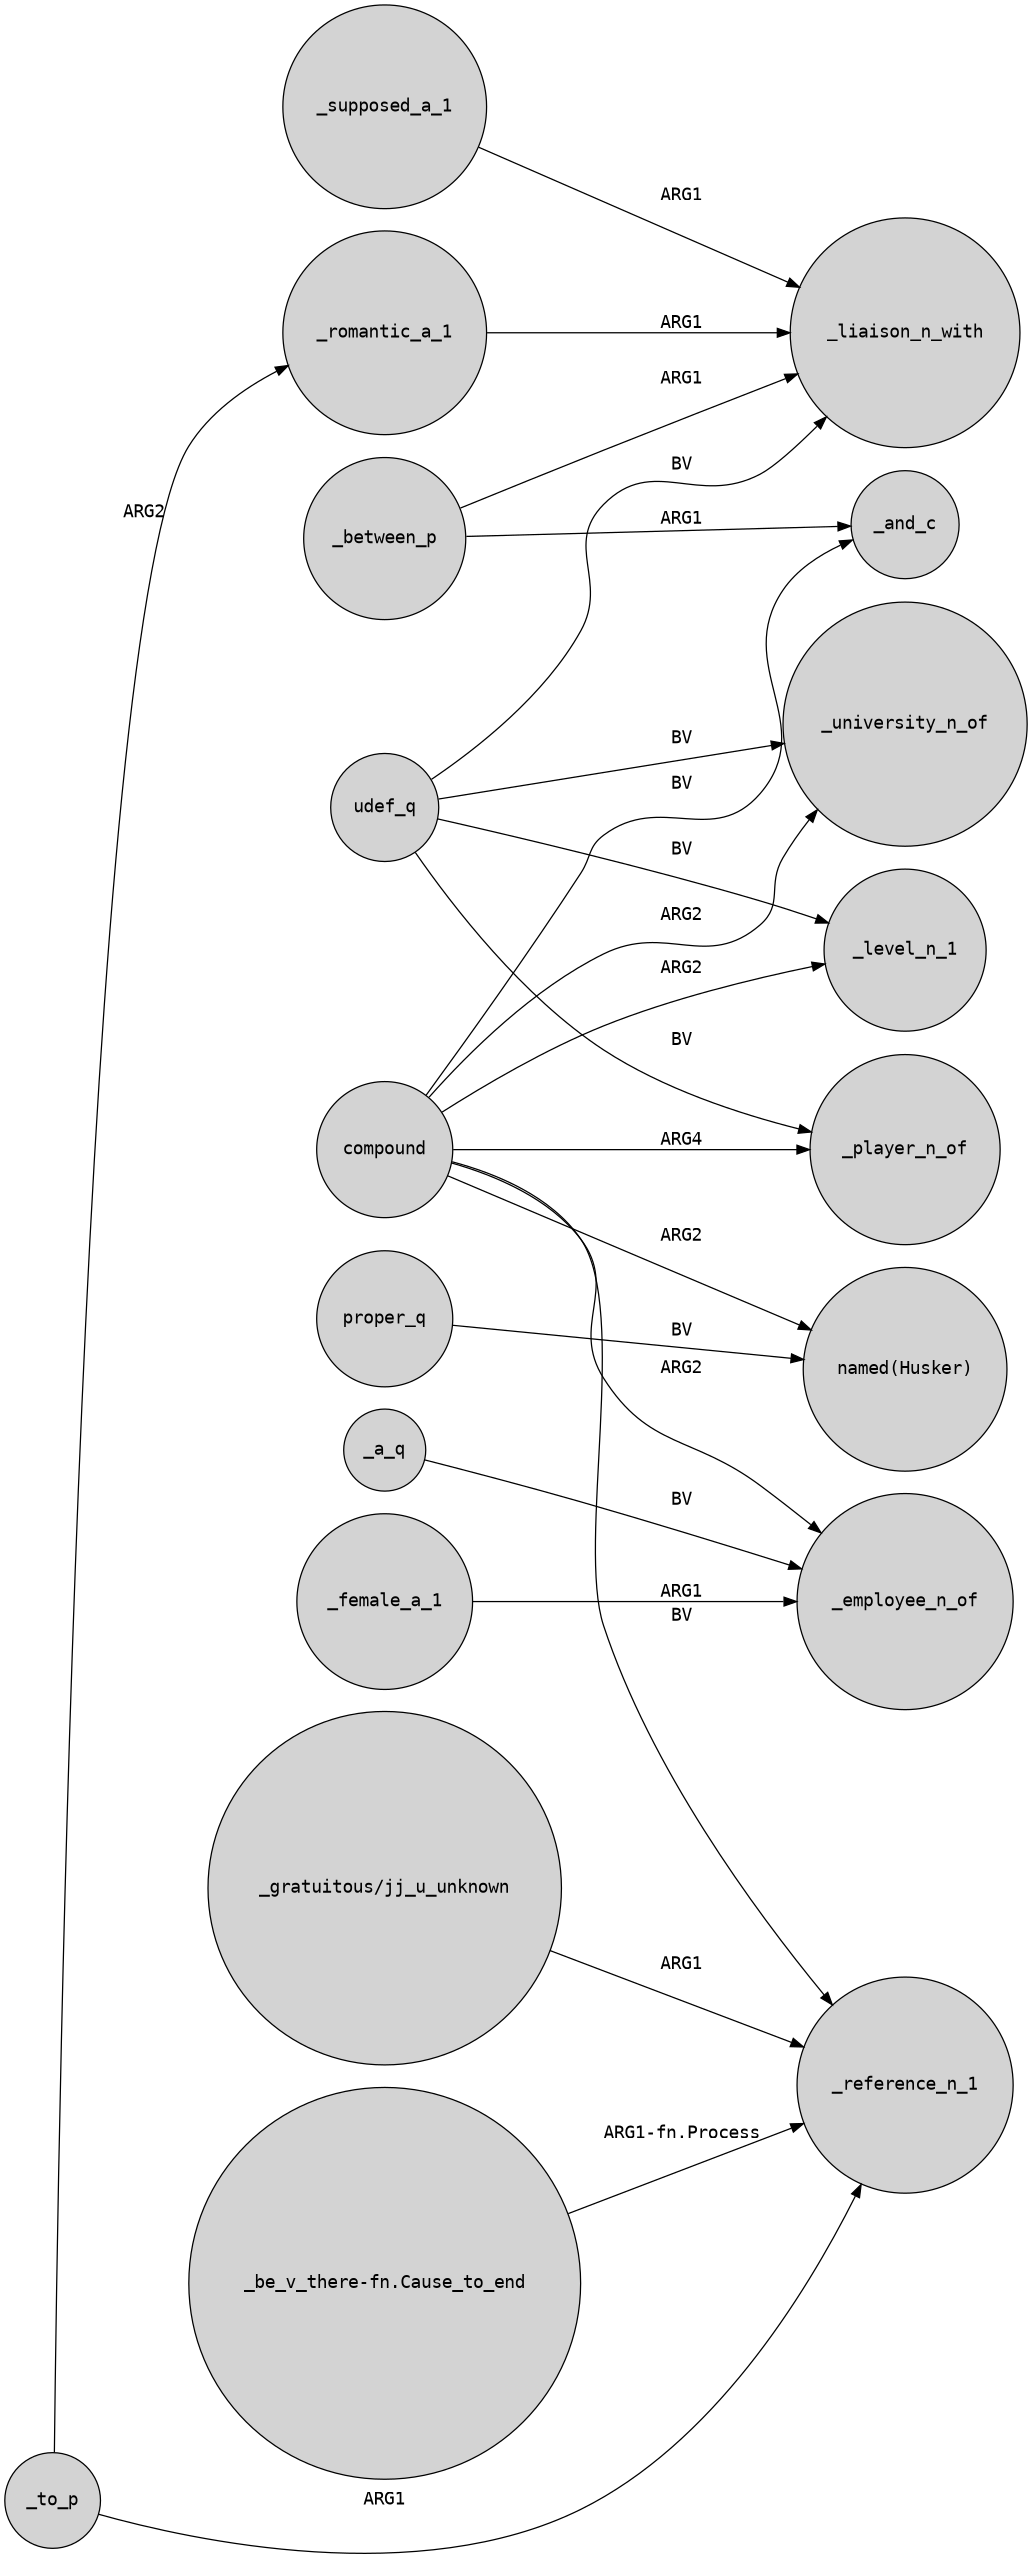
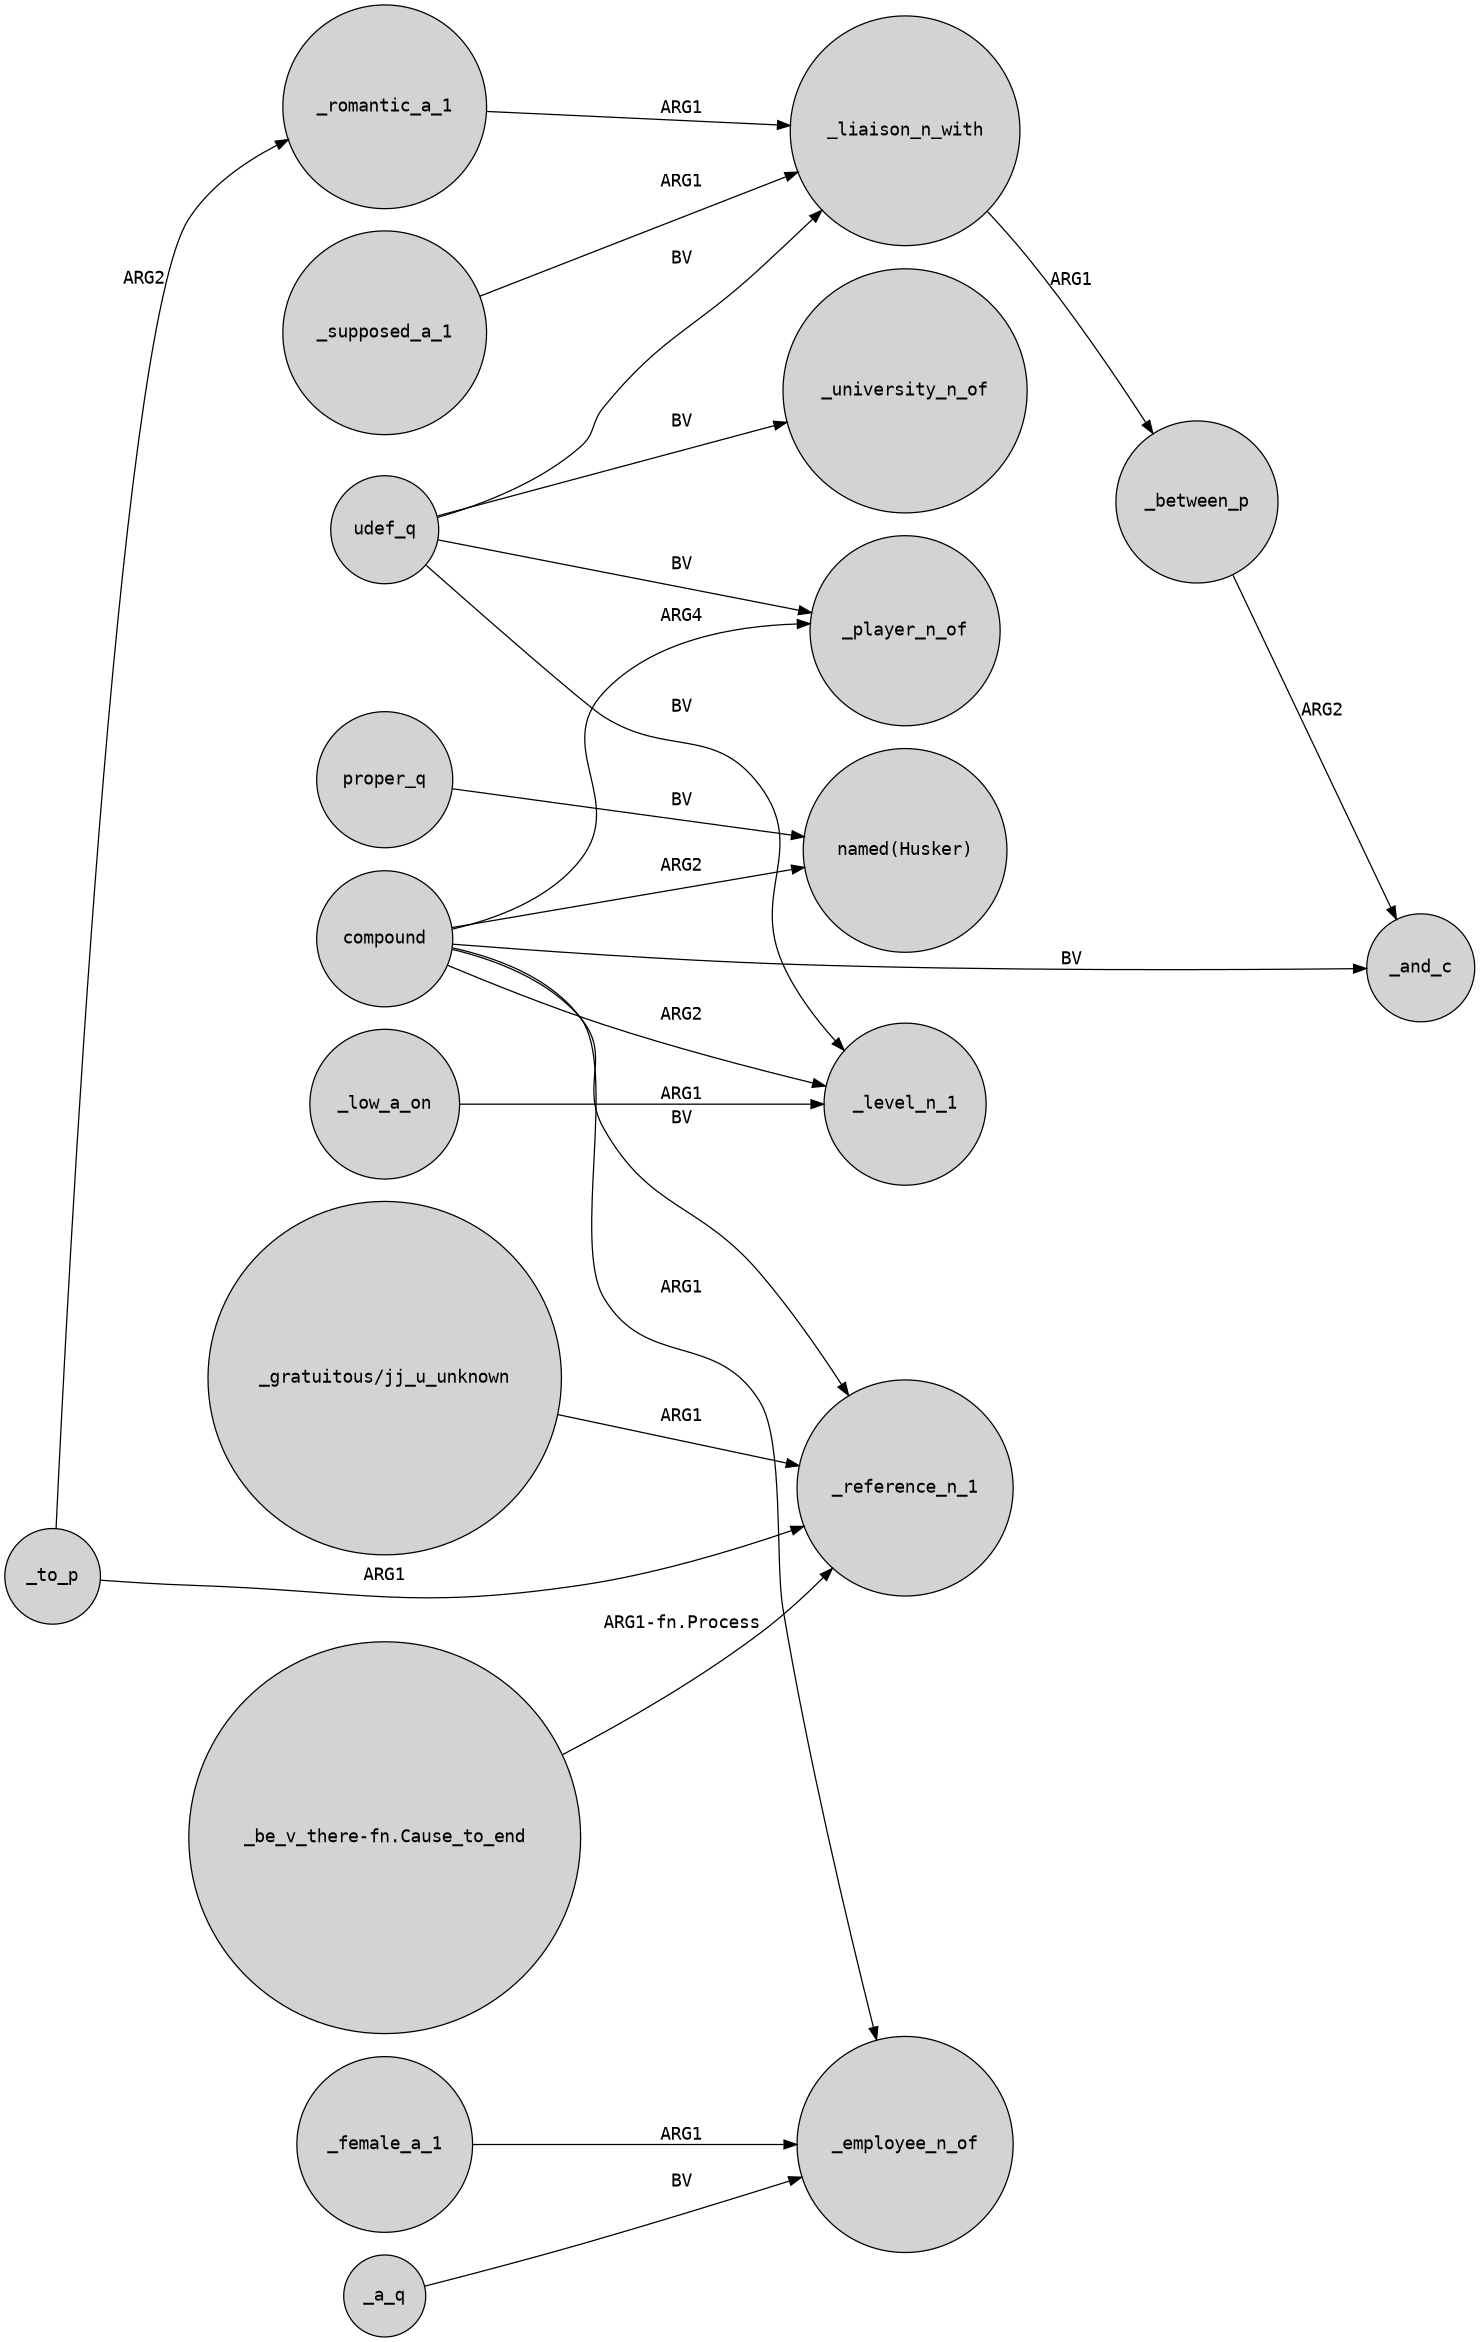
edge "_between_p" -> "_liaison_n_with": reversed
edge "_between_p" -> "_and_c": label "ARG1" -> "ARG2"
edge "compound" -> "_university_n_of": removed, label "ARG2"
node "_low_a_on": added
edge "compound" -> "_employee_n_of": label "ARG2" -> "ARG1"
